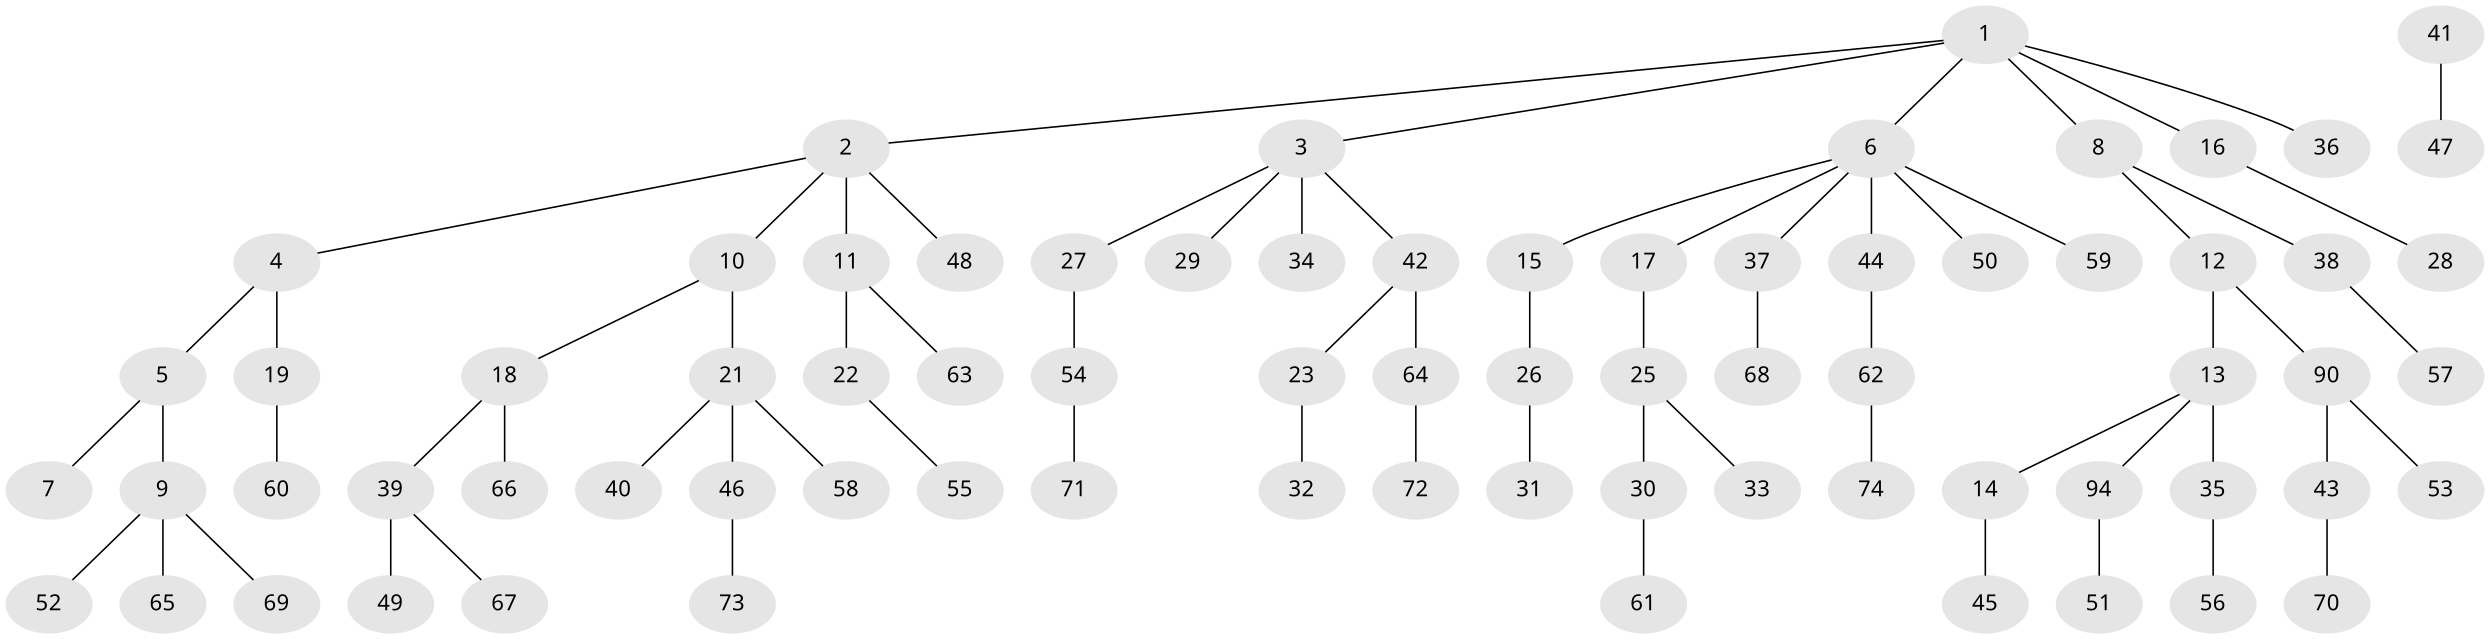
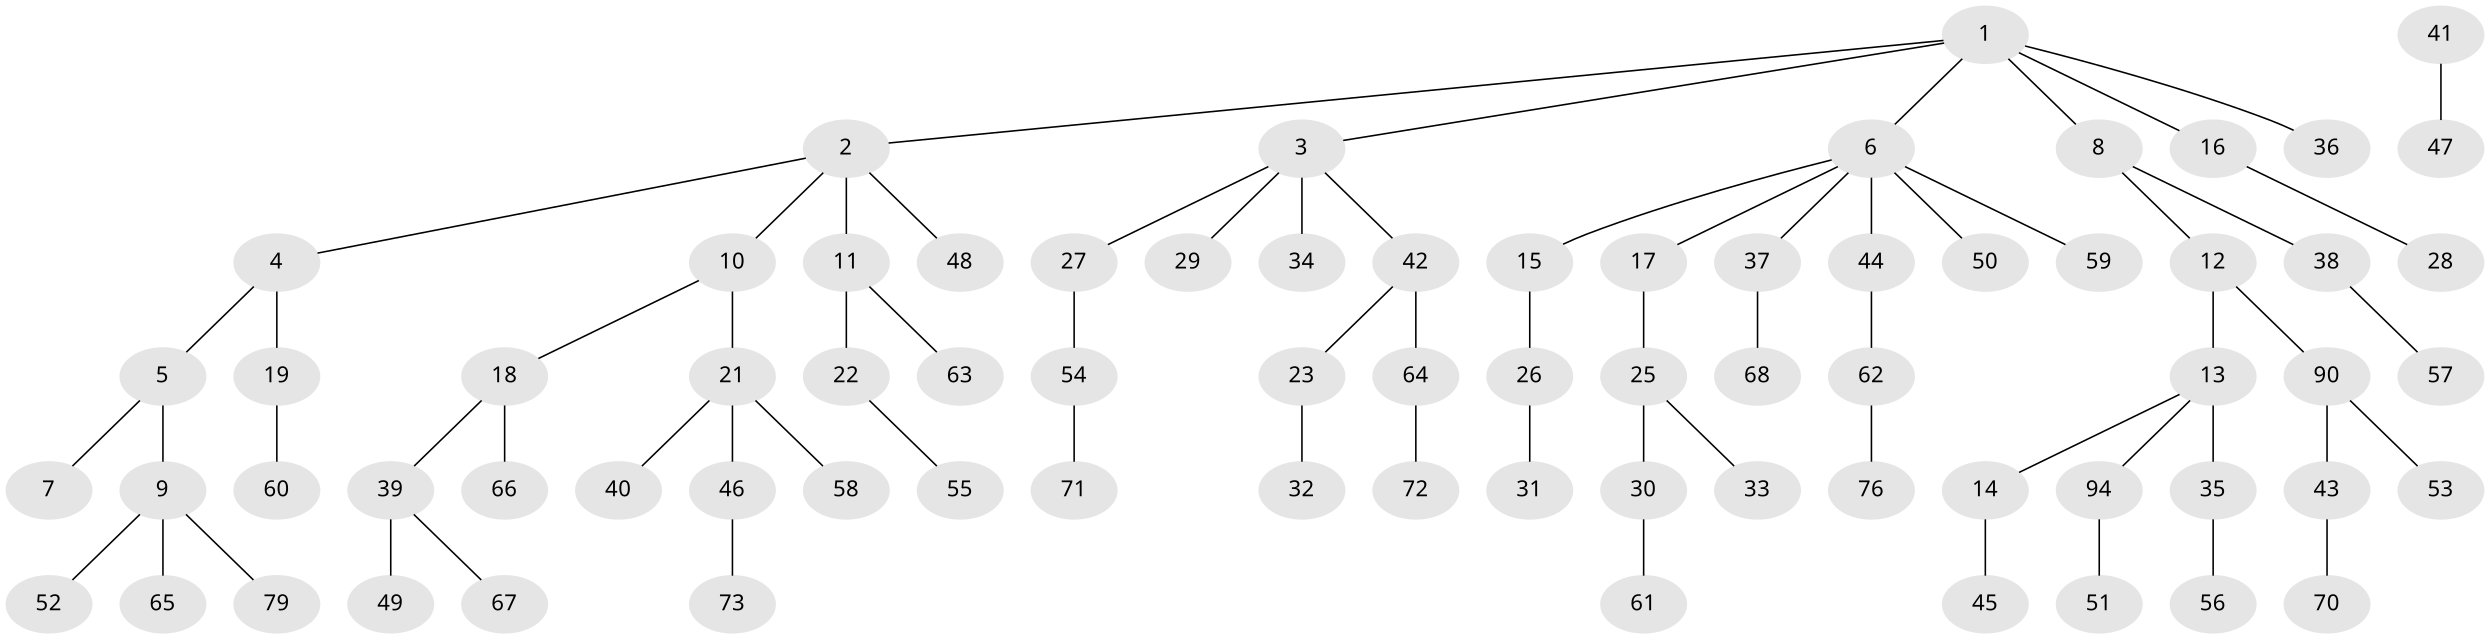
node "74": label "74" -> "76"
node "69": label "69" -> "79"
